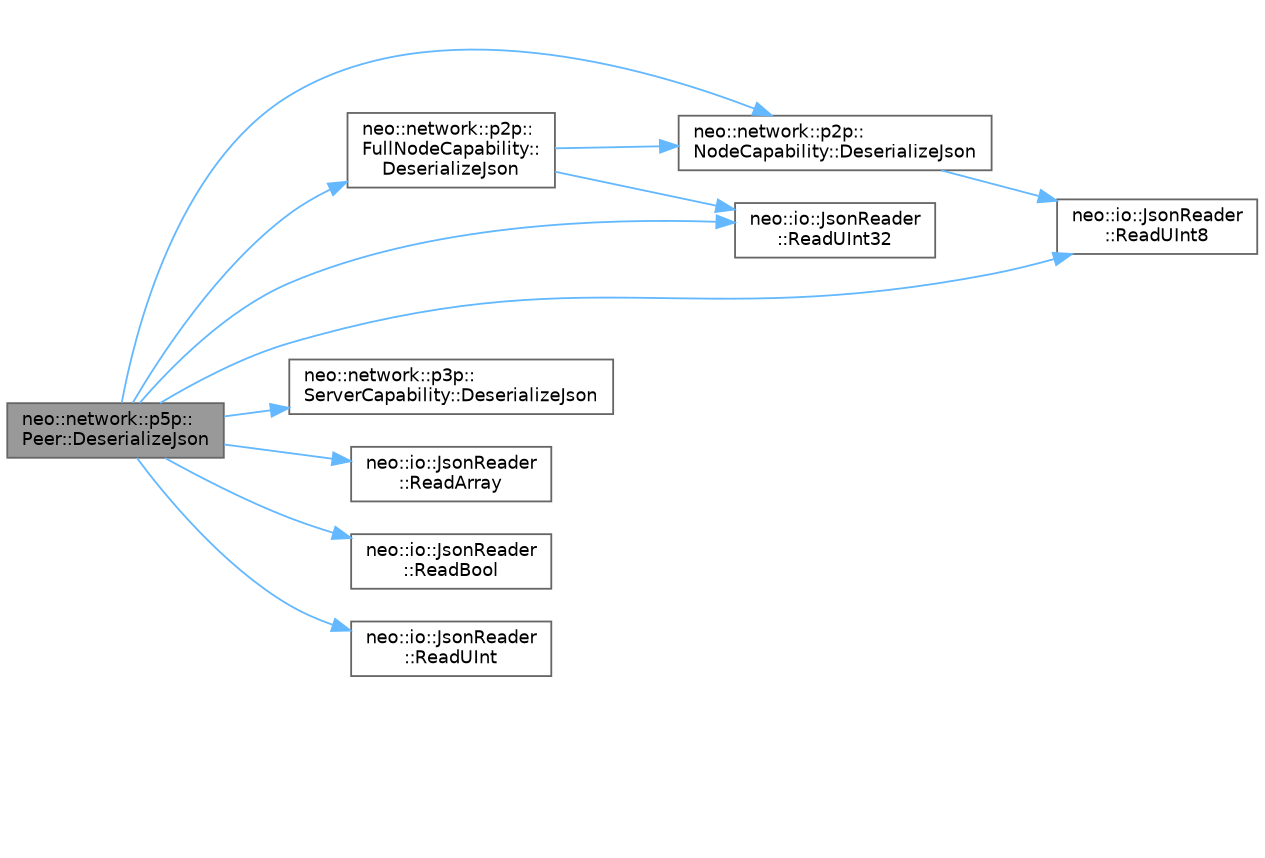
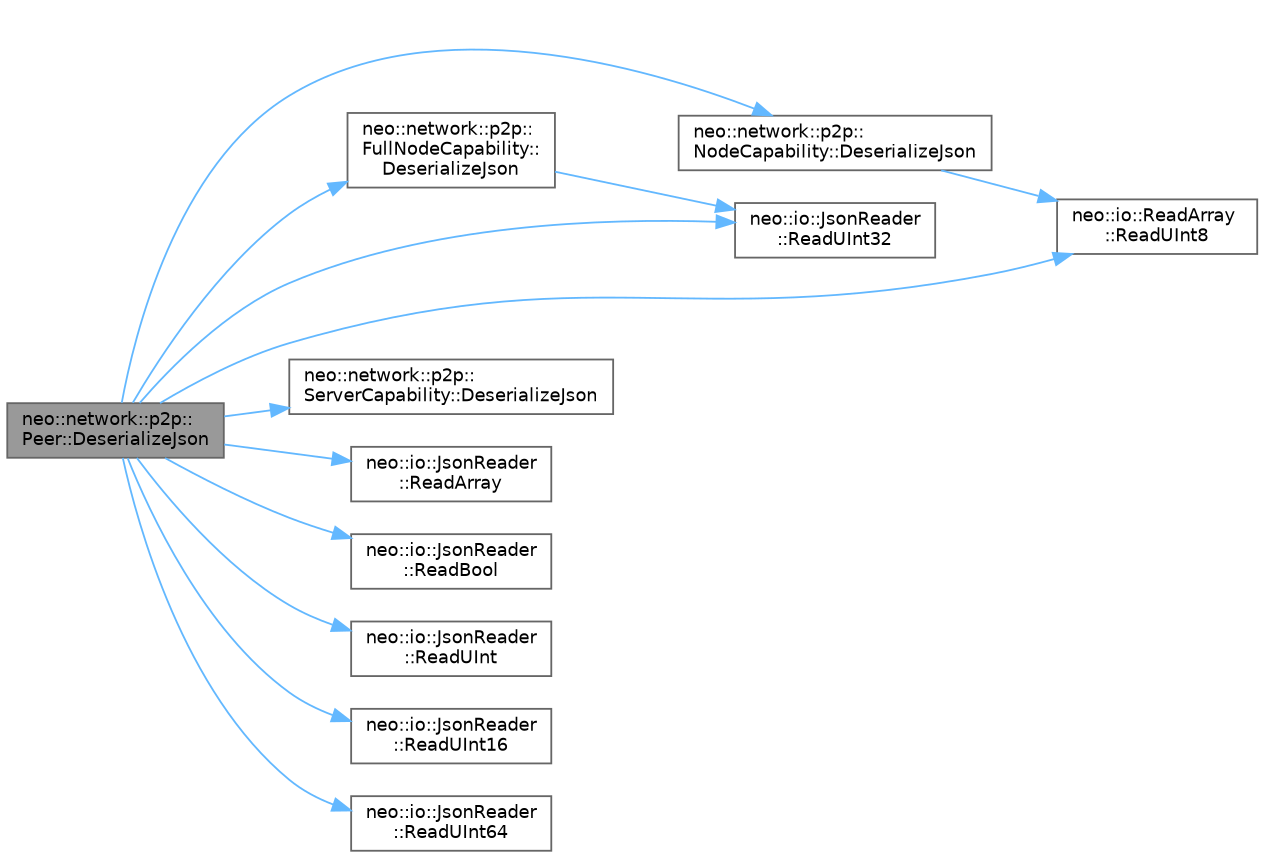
edge "neo::network::p2p:: FullNodeCapability:: DeserializeJson" -> "neo::network::p2p:: NodeCapability::DeserializeJson": removed
node "neo::io::JsonReader ::ReadUInt8": label "neo::io::JsonReader ::ReadUInt8" -> "neo::io::ReadArray ::ReadUInt8"
node "neo::network::p3p:: ServerCapability::DeserializeJson": label "neo::network::p3p:: ServerCapability::DeserializeJson" -> "neo::network::p2p:: ServerCapability::DeserializeJson"
node "neo::network::p5p:: Peer::DeserializeJson": label "neo::network::p5p:: Peer::DeserializeJson" -> "neo::network::p2p:: Peer::DeserializeJson"
node "neo::io::JsonReader ::ReadUInt16": added
node "neo::io::JsonReader ::ReadUInt64": added
